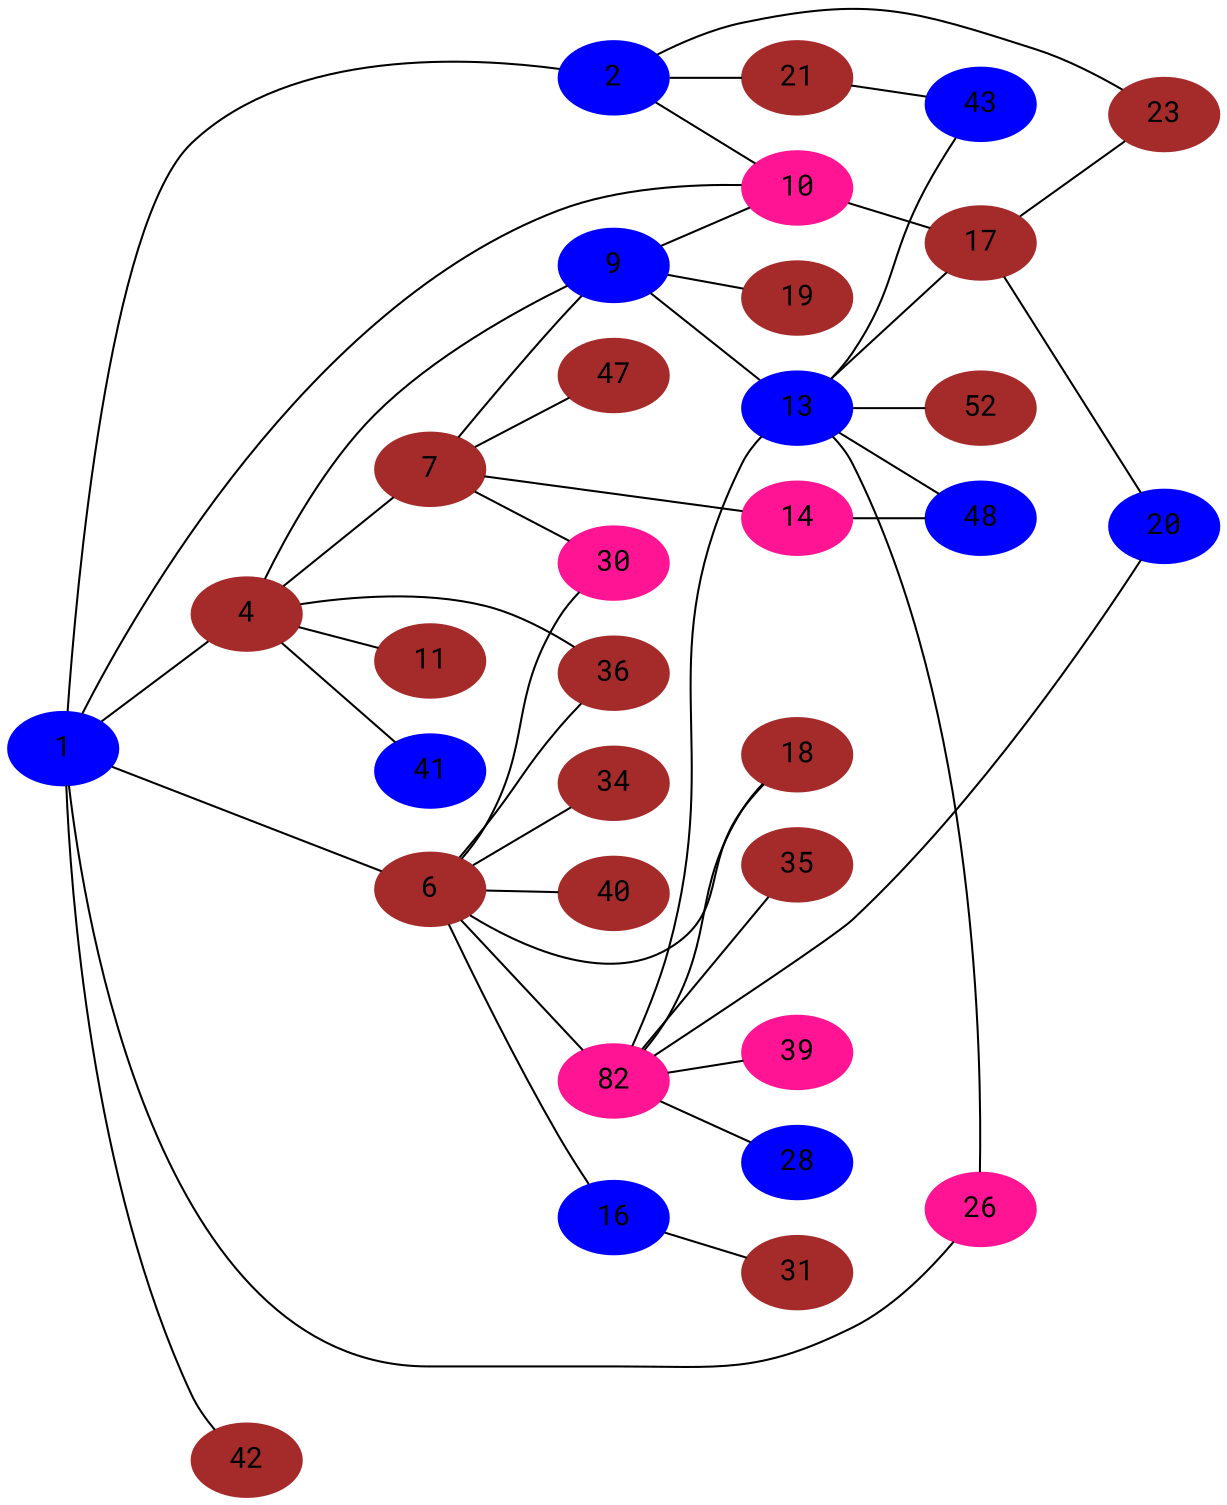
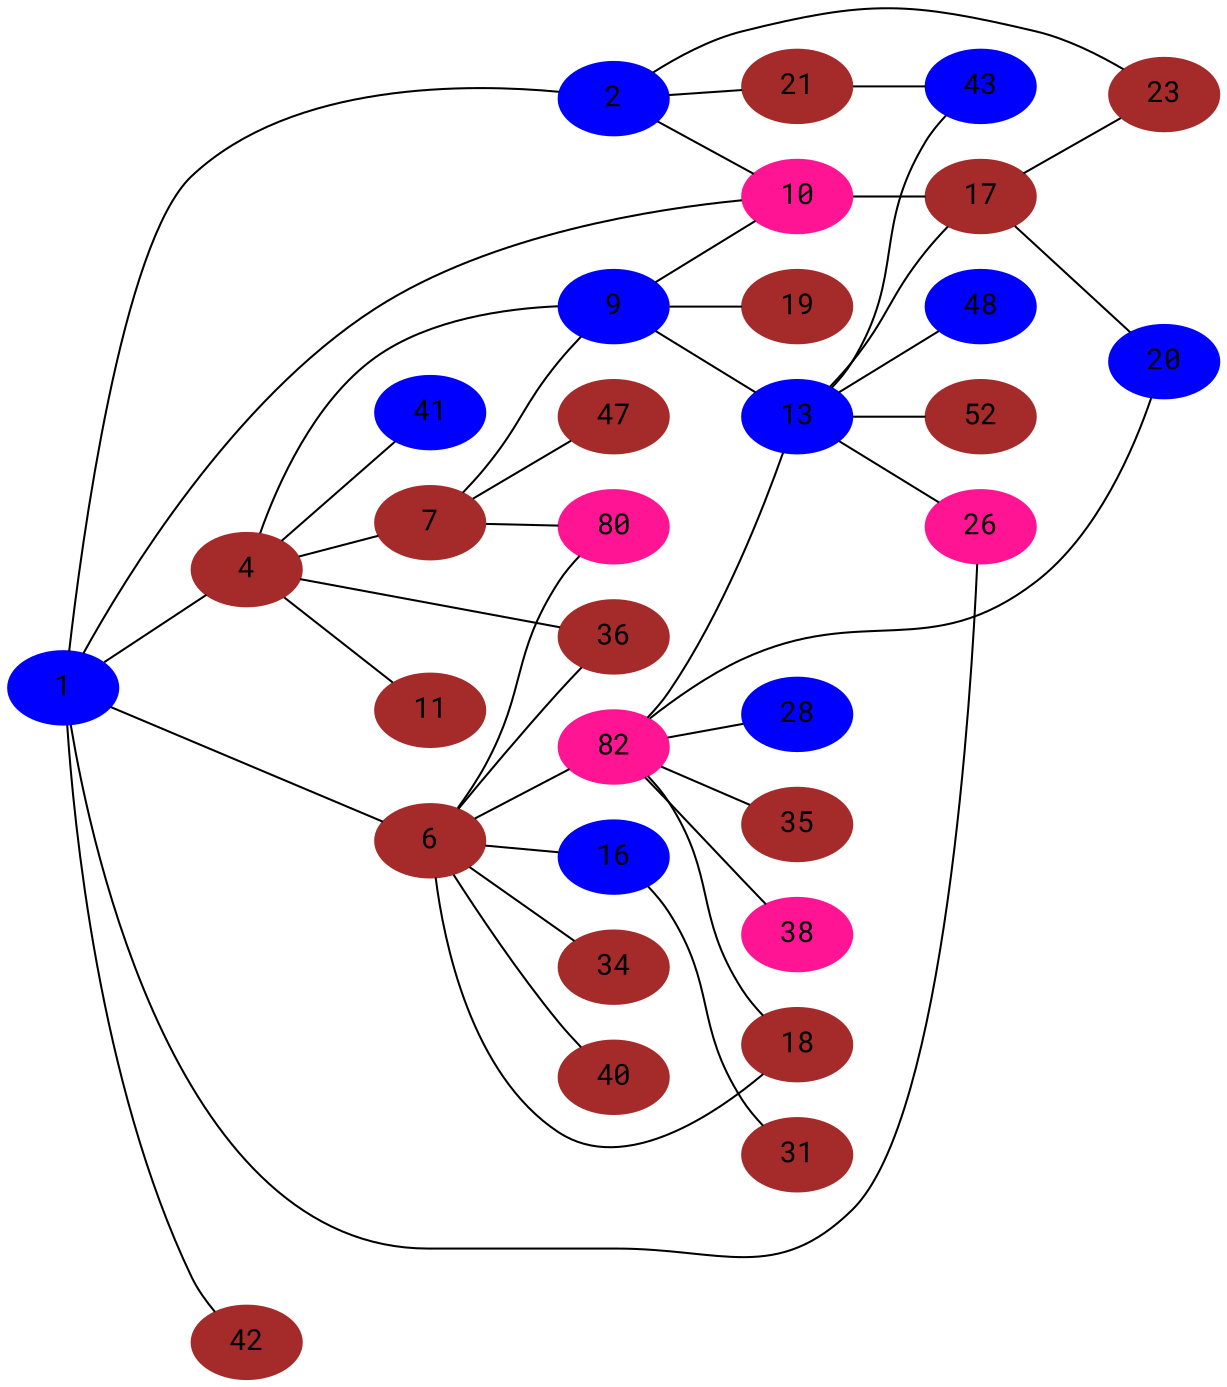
node "14": removed
node "30": label "30" -> "80"
node "39": label "39" -> "38"
